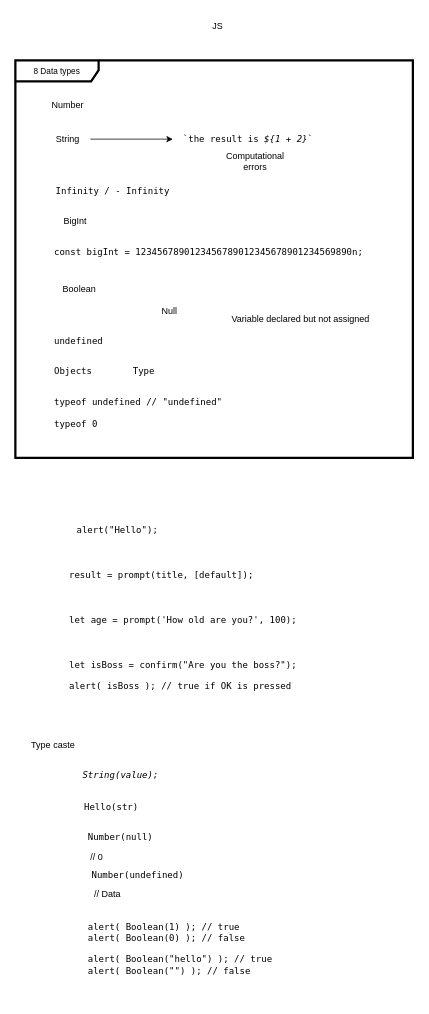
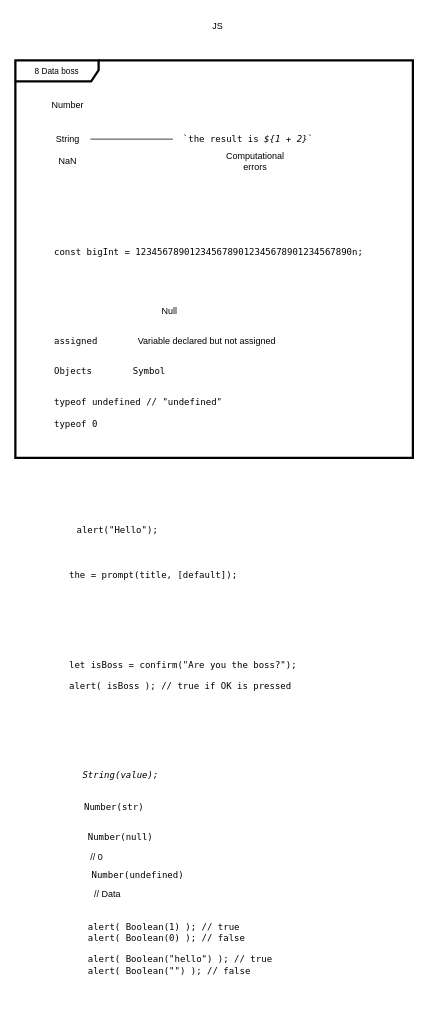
node "8 Data types": label "8 Data types" -> "8 Data boss"
edge "String" -> "`the result is ${1 + 2}`": arrowhead classic -> none
node "NaN": added
node "Infinity / - Infinity": removed
node "BigInt": removed
node "const bigInt = 1234567890123456789012345678901234569890n;": label "const bigInt = 1234567890123456789012345678901234569890n;" -> "const bigInt = 1234567890123456789012345678901234567890n;"
node "Boolean": removed
node "Variable declared but not assigned": moved (300, 319) -> (207, 342)
node "undefined": label "undefined" -> "assigned"
node "Type": label "Type" -> "Symbol"
node "result = prompt(title, [default]);": label "result = prompt(title, [default]);" -> "the = prompt(title, [default]);"
node "let age = prompt('How old are you?', 100);": removed
node "Type caste": removed
node "Hello(str)": label "Hello(str)" -> "Number(str)"
